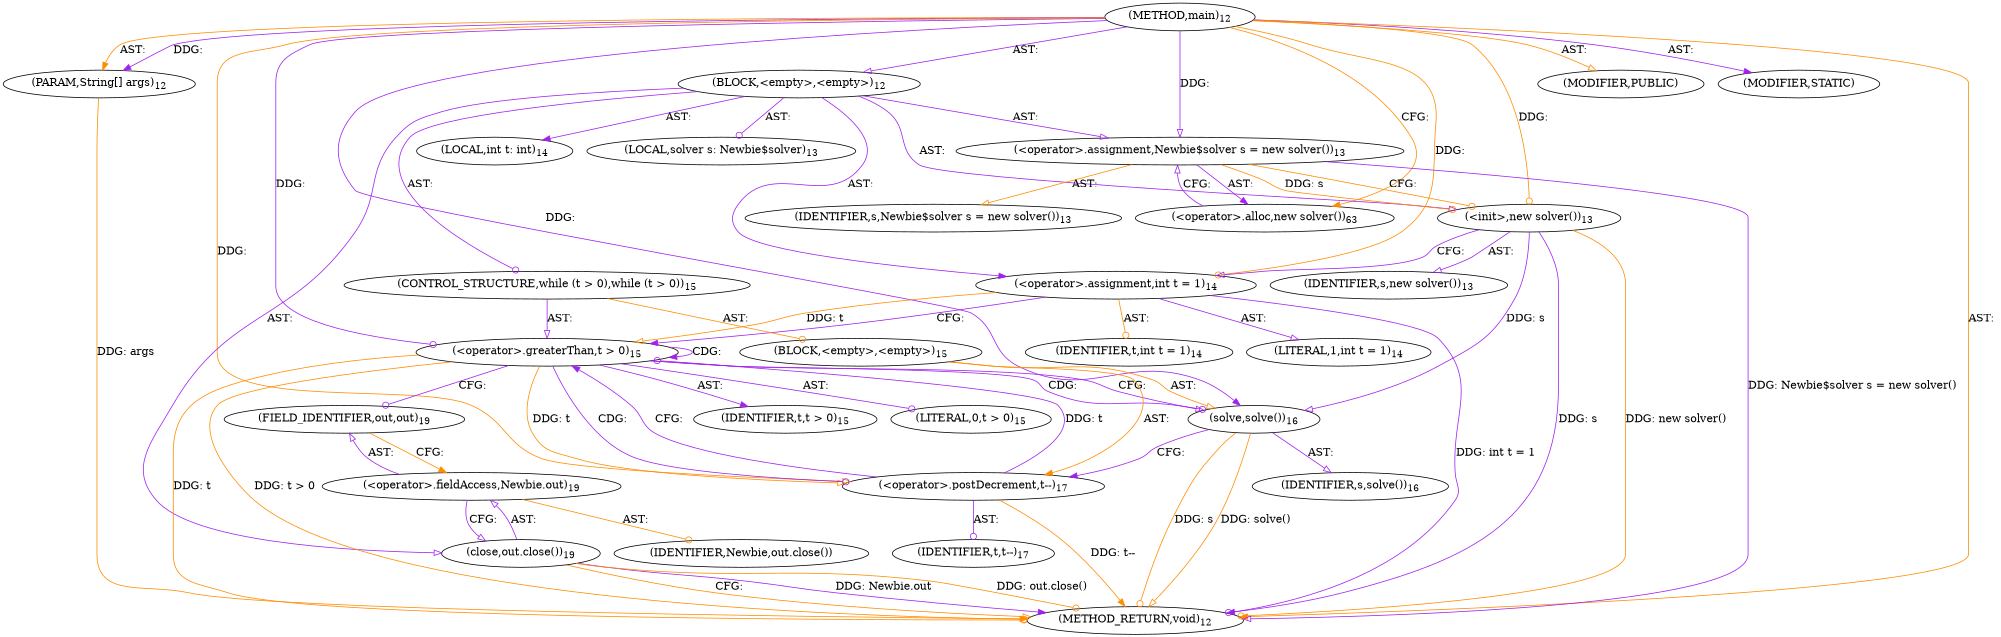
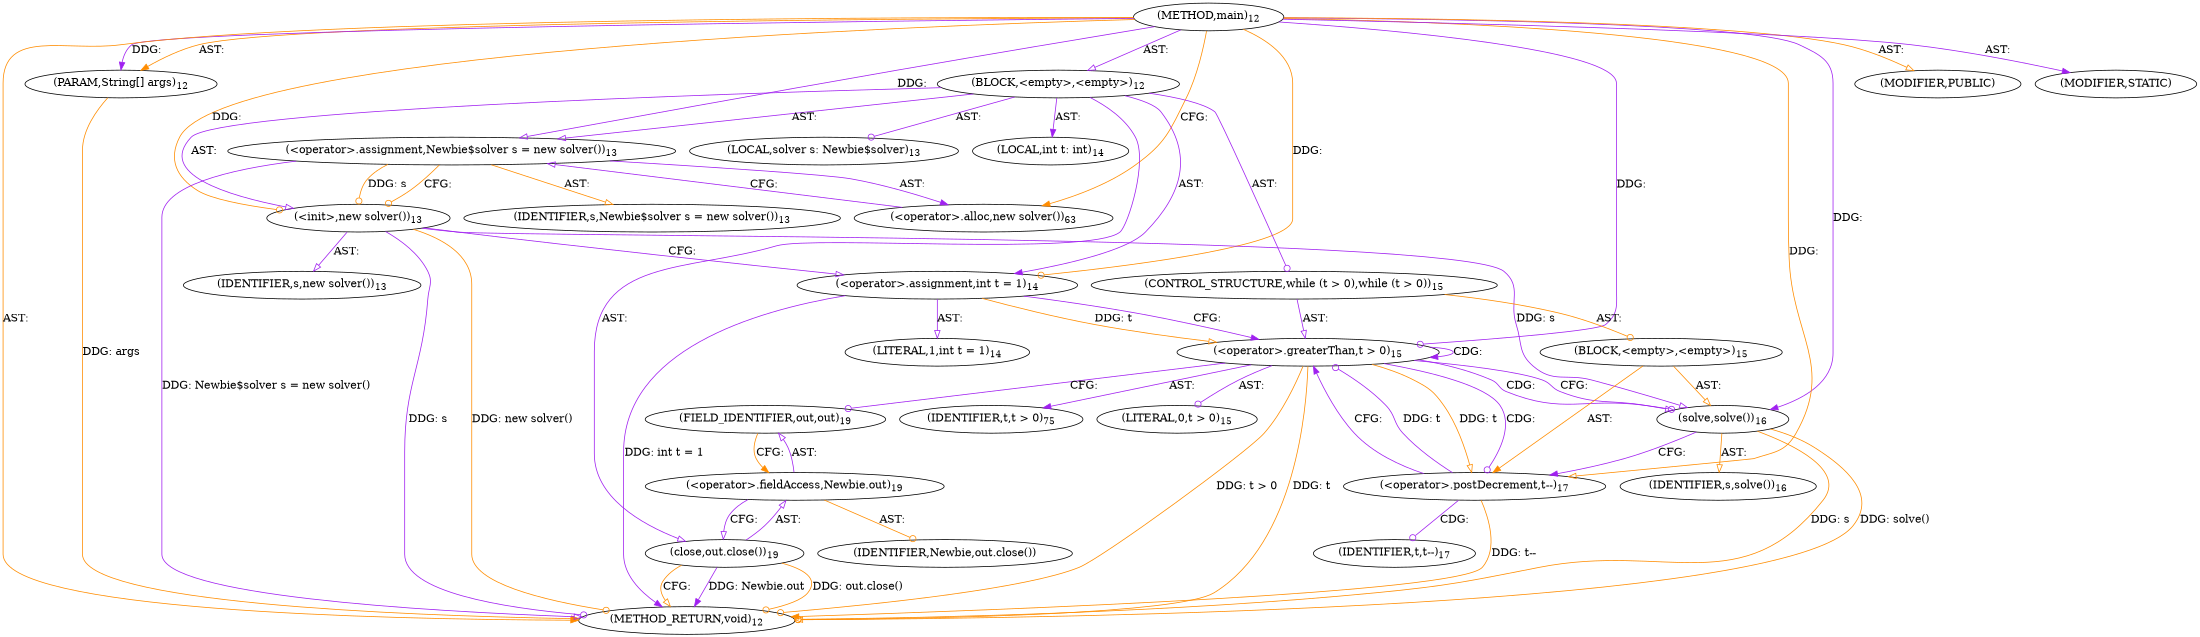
node "(IDENTIFIER,t,int t = 1)": removed
node "(IDENTIFIER,t,t > 0)": text "15" -> "75"
edge "(solve,solve())" -> "(IDENTIFIER,s,solve())": color purple -> darkorange
edge "(<operator>.postDecrement,t--)" -> "(IDENTIFIER,t,t--)": label "AST: " -> "CDG: "
